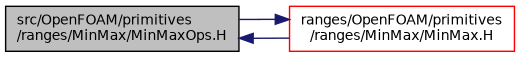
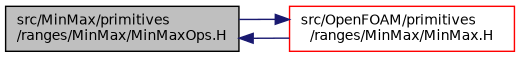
node "src/OpenFOAM/primitives /ranges/MinMax/MinMaxOps.H": label "src/OpenFOAM/primitives /ranges/MinMax/MinMaxOps.H" -> "src/MinMax/primitives /ranges/MinMax/MinMaxOps.H"
node "ranges/OpenFOAM/primitives /ranges/MinMax/MinMax.H": label "ranges/OpenFOAM/primitives /ranges/MinMax/MinMax.H" -> "src/OpenFOAM/primitives /ranges/MinMax/MinMax.H"
